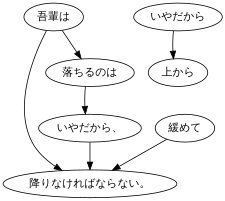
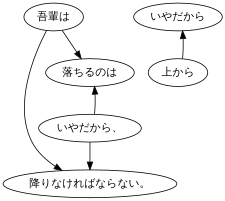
edge "いやだから" -> "上から": reversed
edge "落ちるのは" -> "いやだから、": reversed
node "緩めて": removed
